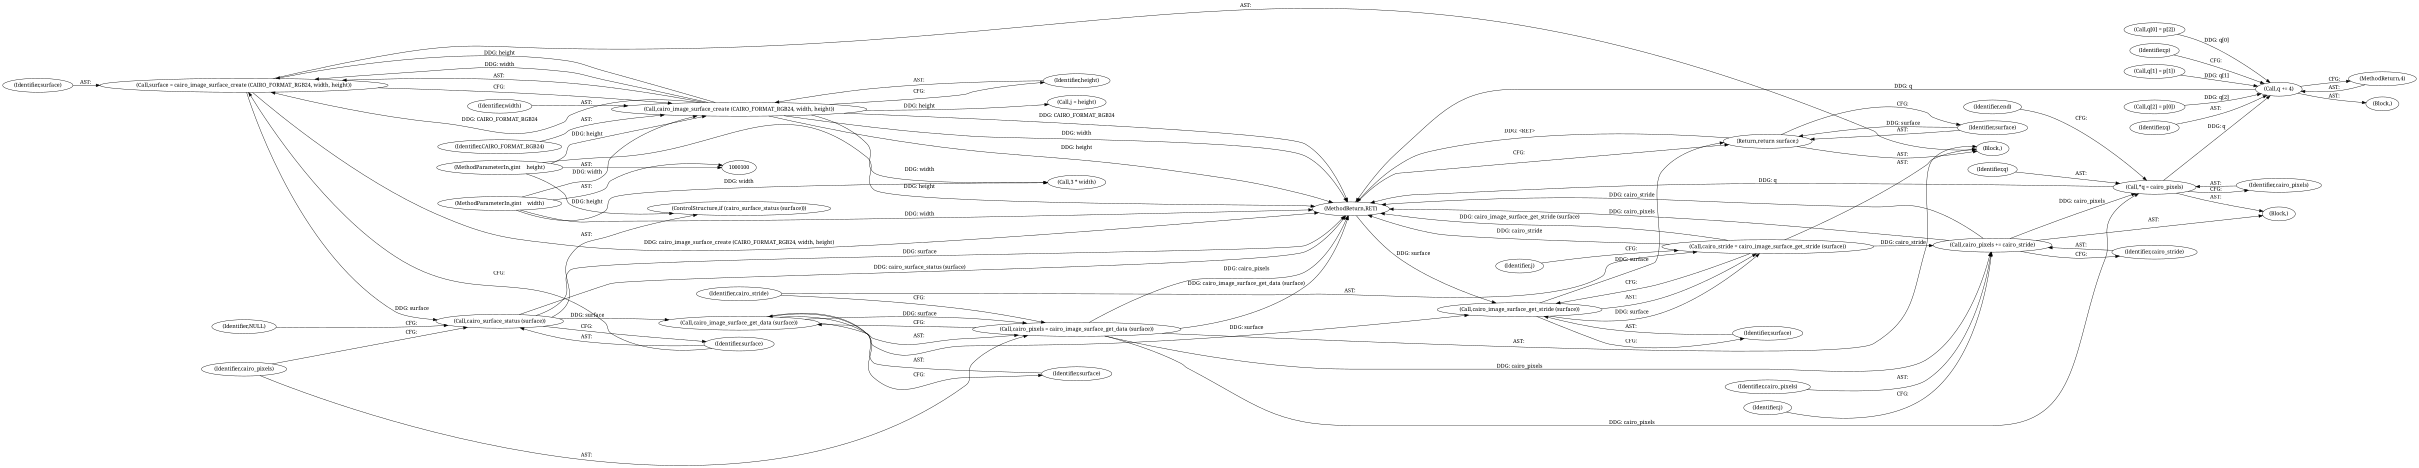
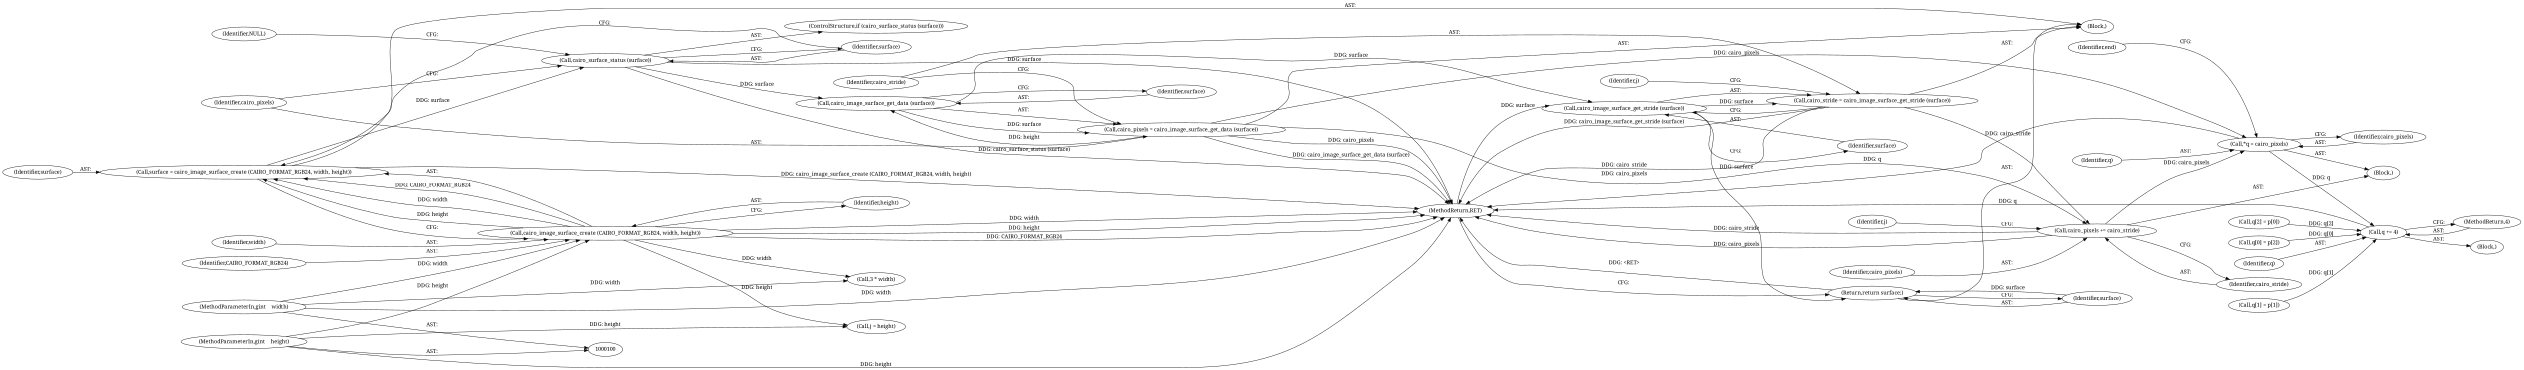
node "(Identifier,p)": removed
edge "(MethodParameterIn,gint    height)" -> "(ControlStructure,if (cairo_surface_status (surface)))": now "(MethodParameterIn,gint    height)" -> "(Call,j = height)"
edge "(Call,cairo_pixels = cairo_image_surface_get_data (surface))" -> "(Call,cairo_image_surface_get_data (surface))": label "CFG: " -> "DDG: height"
